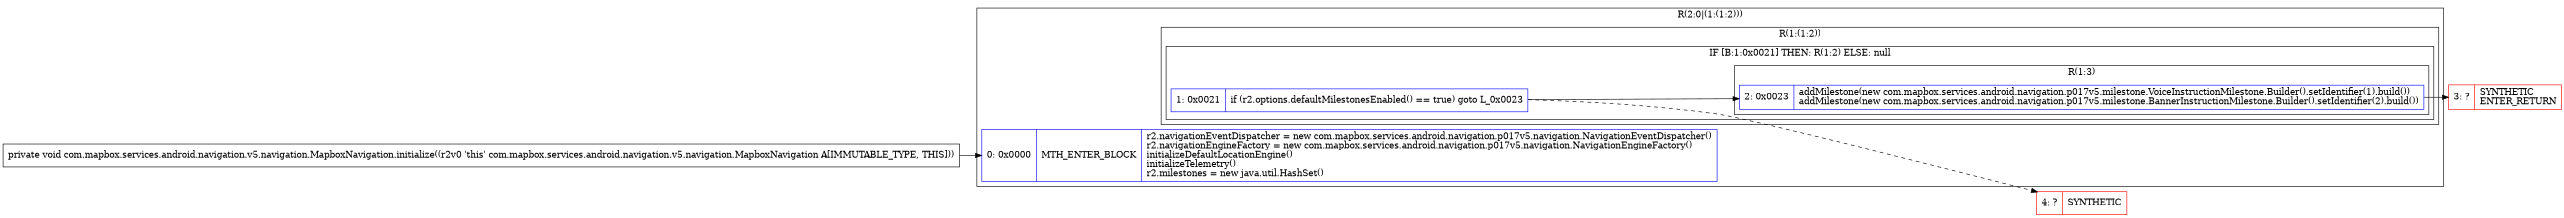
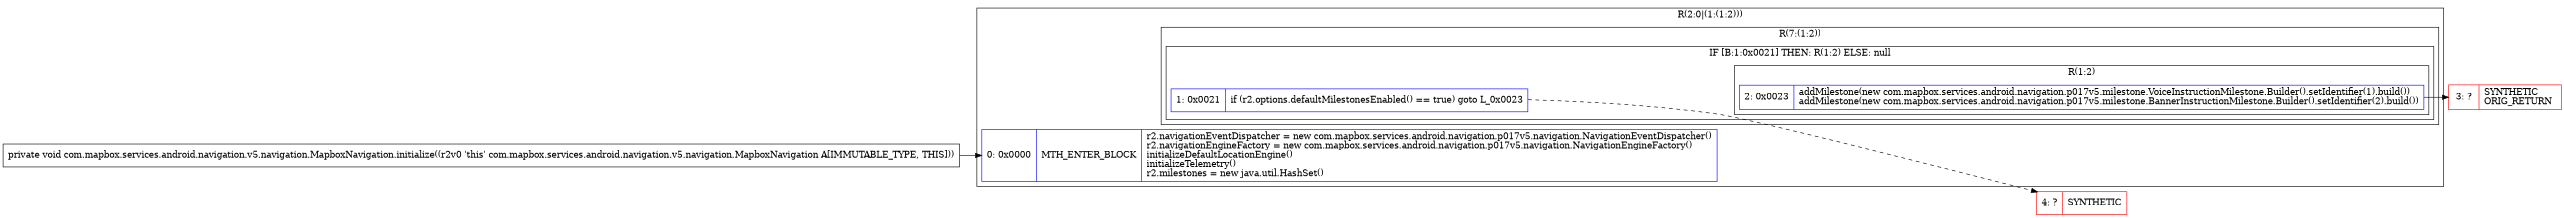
cluster "R(1:(1:2))": label "R(1:(1:2))" -> "R(7:(1:2))"
cluster "R(1:3)": label "R(1:3)" -> "R(1:2)"
edge "1: 0x0021" -> "2: 0x0023": removed
node "3: ?": text "ENTER_RETURN" -> "ORIG_RETURN"
